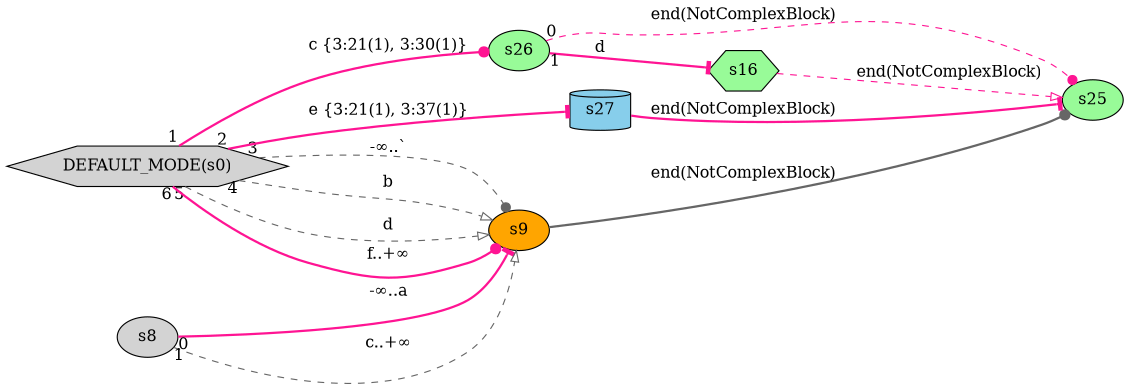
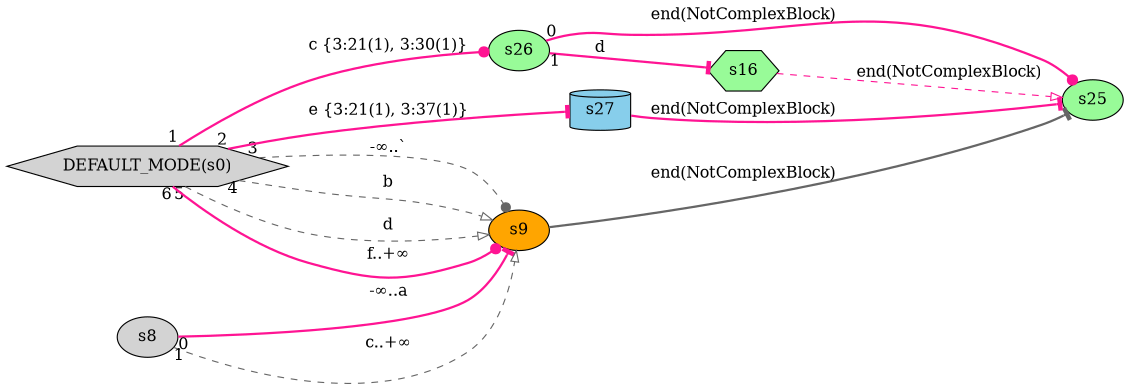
edge "s26" -> "s25": style dashed -> bold
edge "s9" -> "s25": arrowhead dot -> tee
